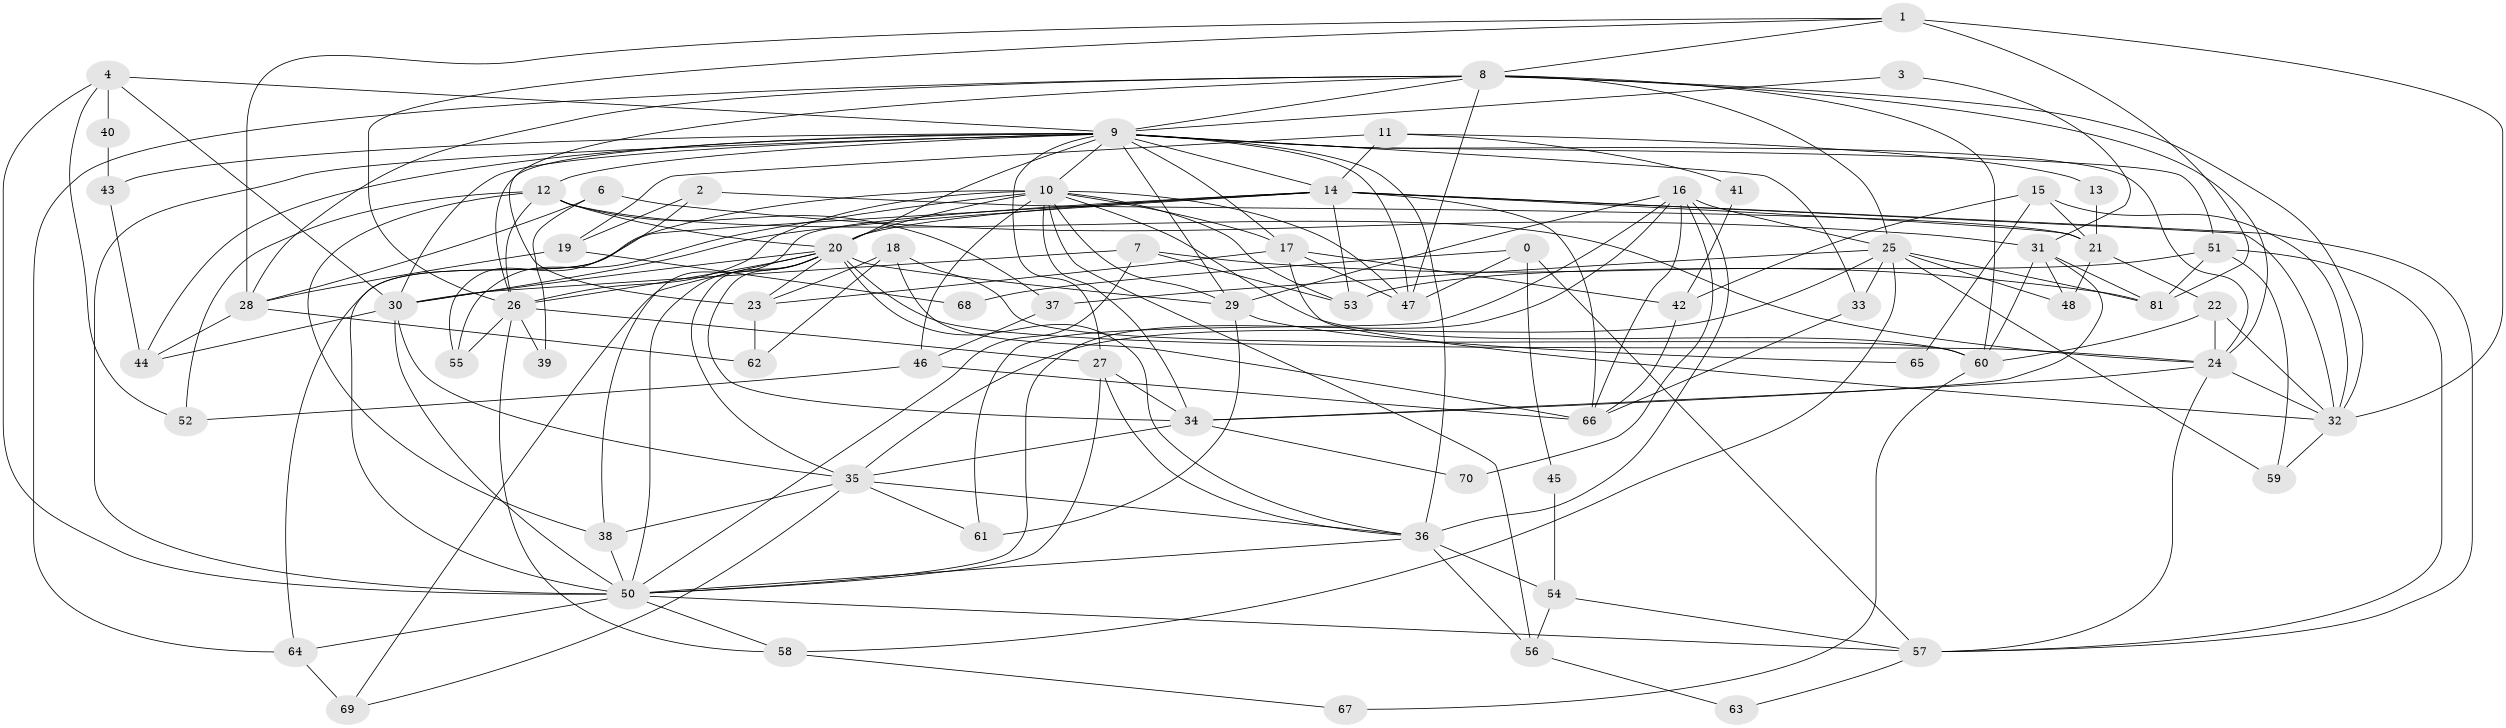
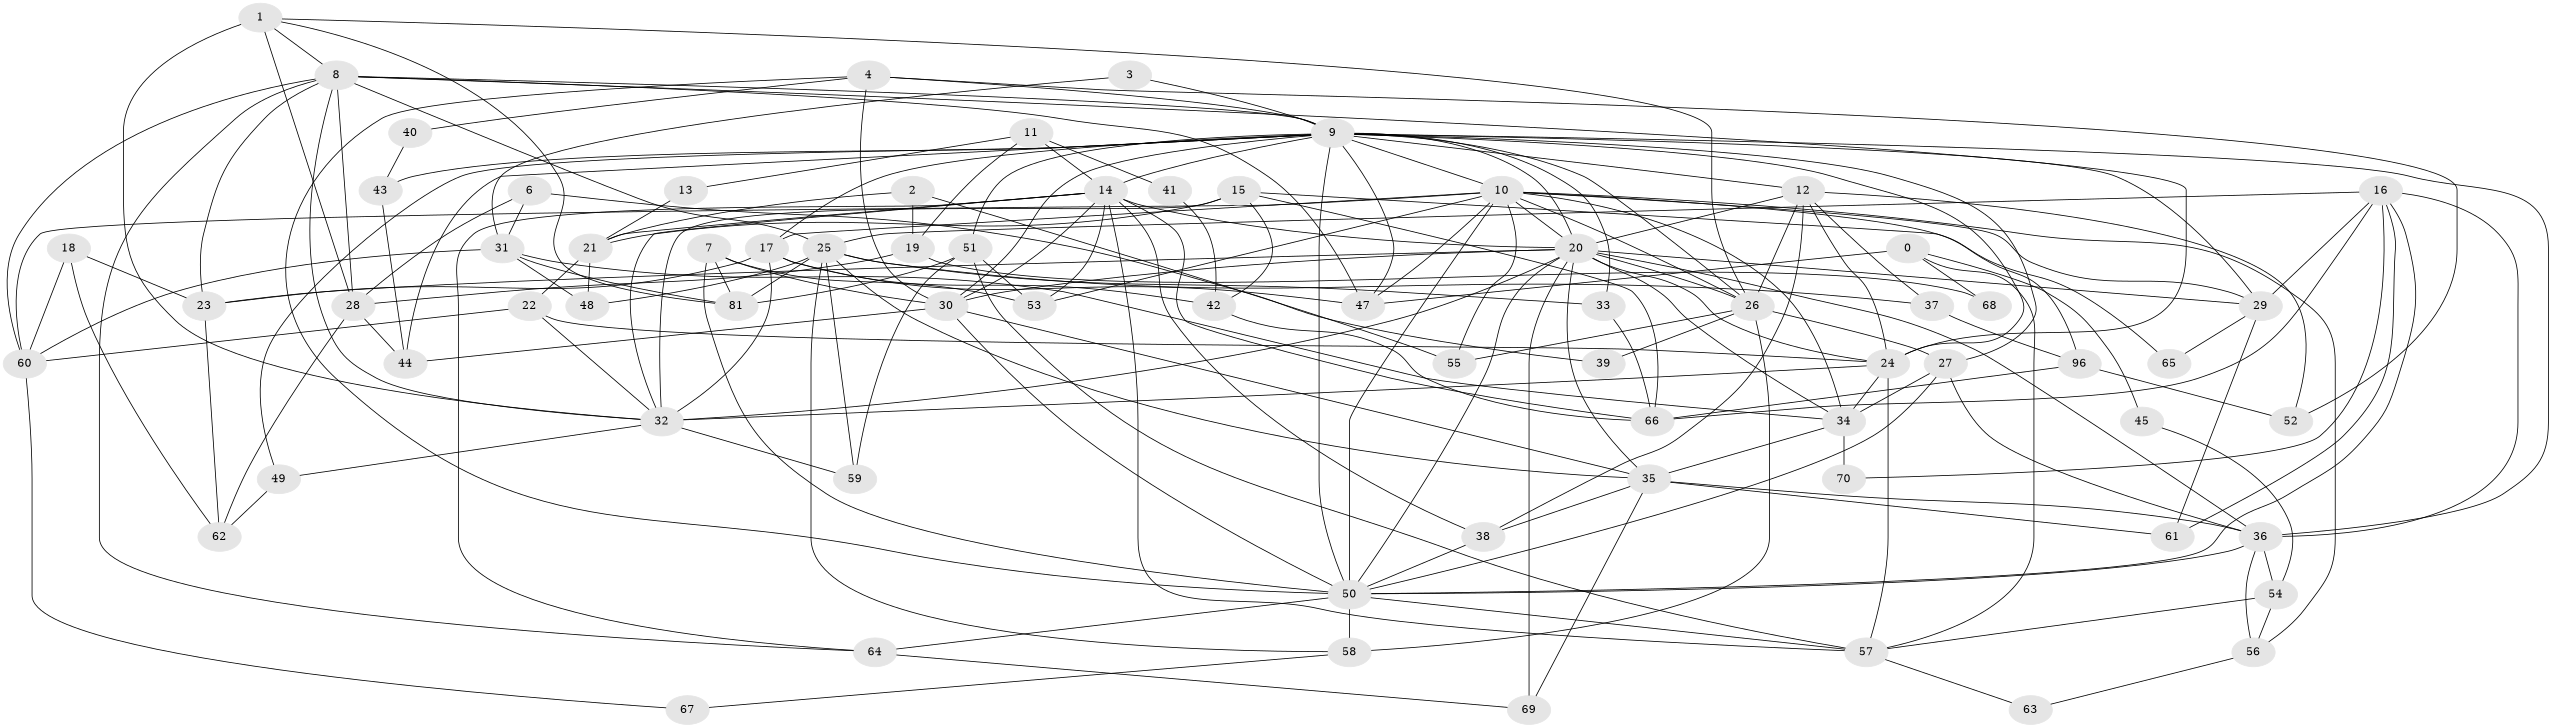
edge "18" -- "66": now "15" -- "66"
node "46": label "46" -> "96"
edge "20" -- "32": added
node "49": added
